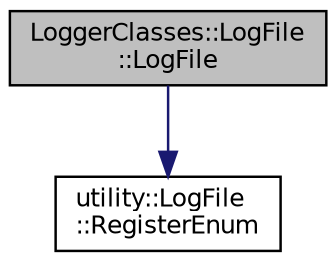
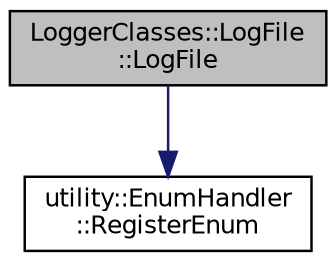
node "utility::LogFile ::RegisterEnum": label "utility::LogFile ::RegisterEnum" -> "utility::EnumHandler ::RegisterEnum"
